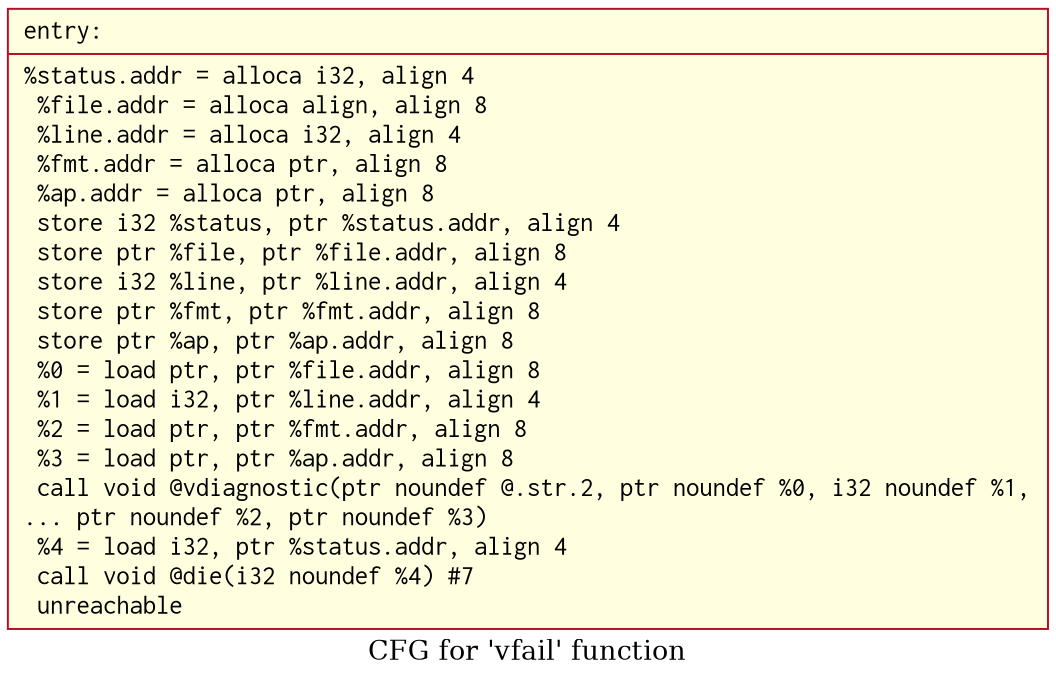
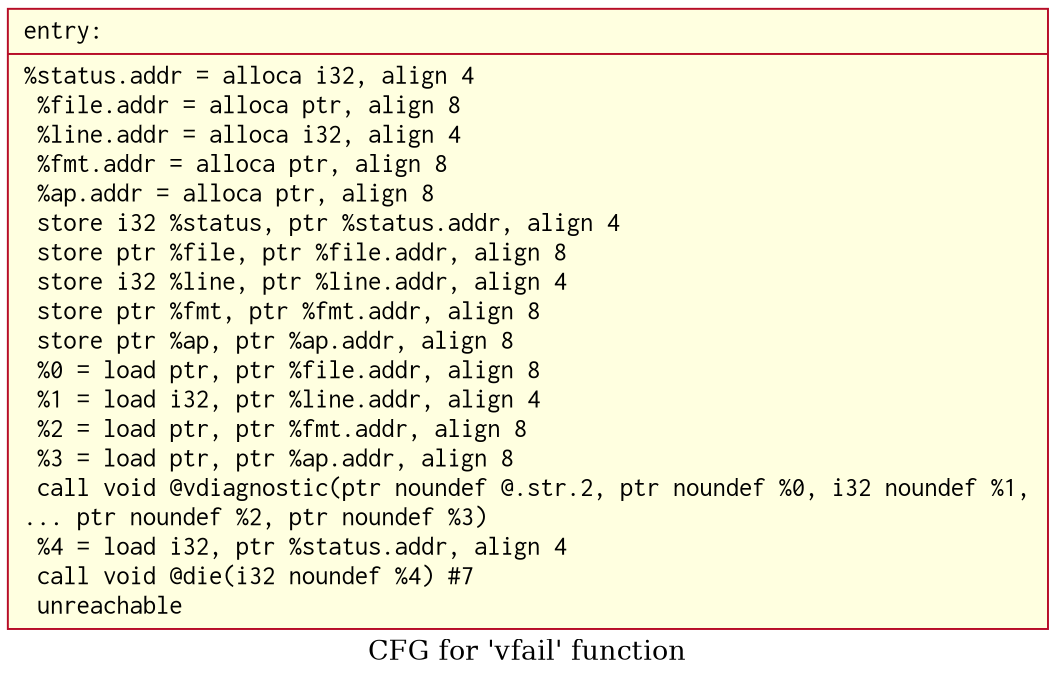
node "entry:": text "%file.addr = alloca align, align 8" -> "%file.addr = alloca ptr, align 8"
